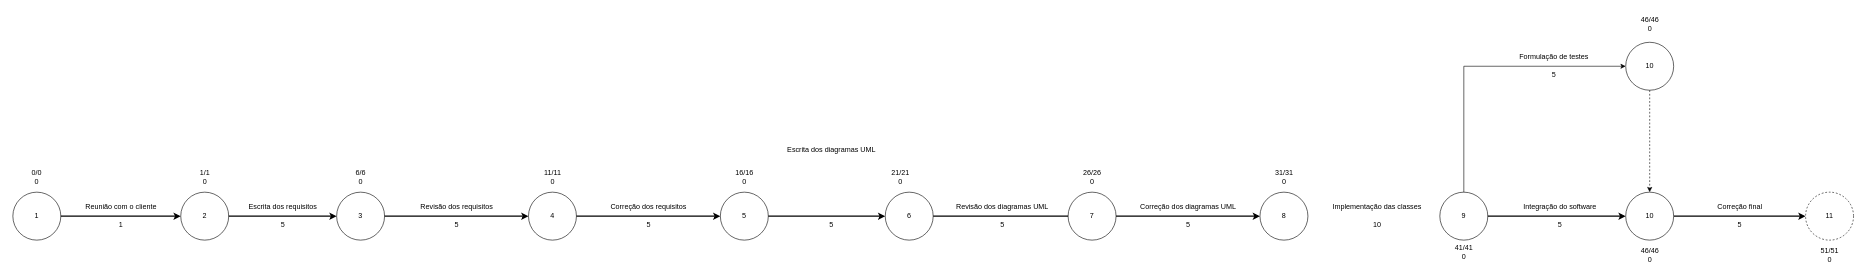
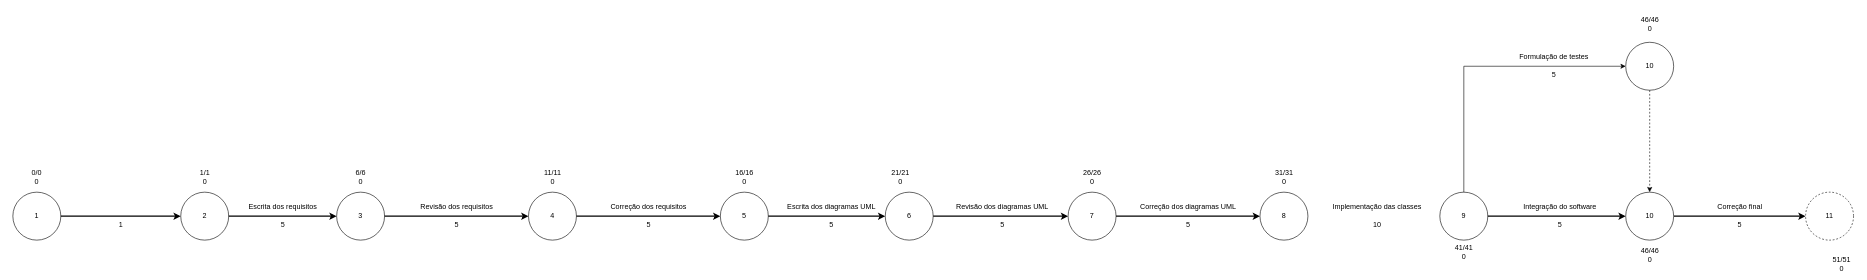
node "Escrita dos diagramas UML": moved (831, 150) -> (831, 207)
node "Reunião com o cliente": removed
edge "6" -- "7": arrowhead none -> classic
node "51/51 0": moved (1830, 255) -> (1842, 264)
